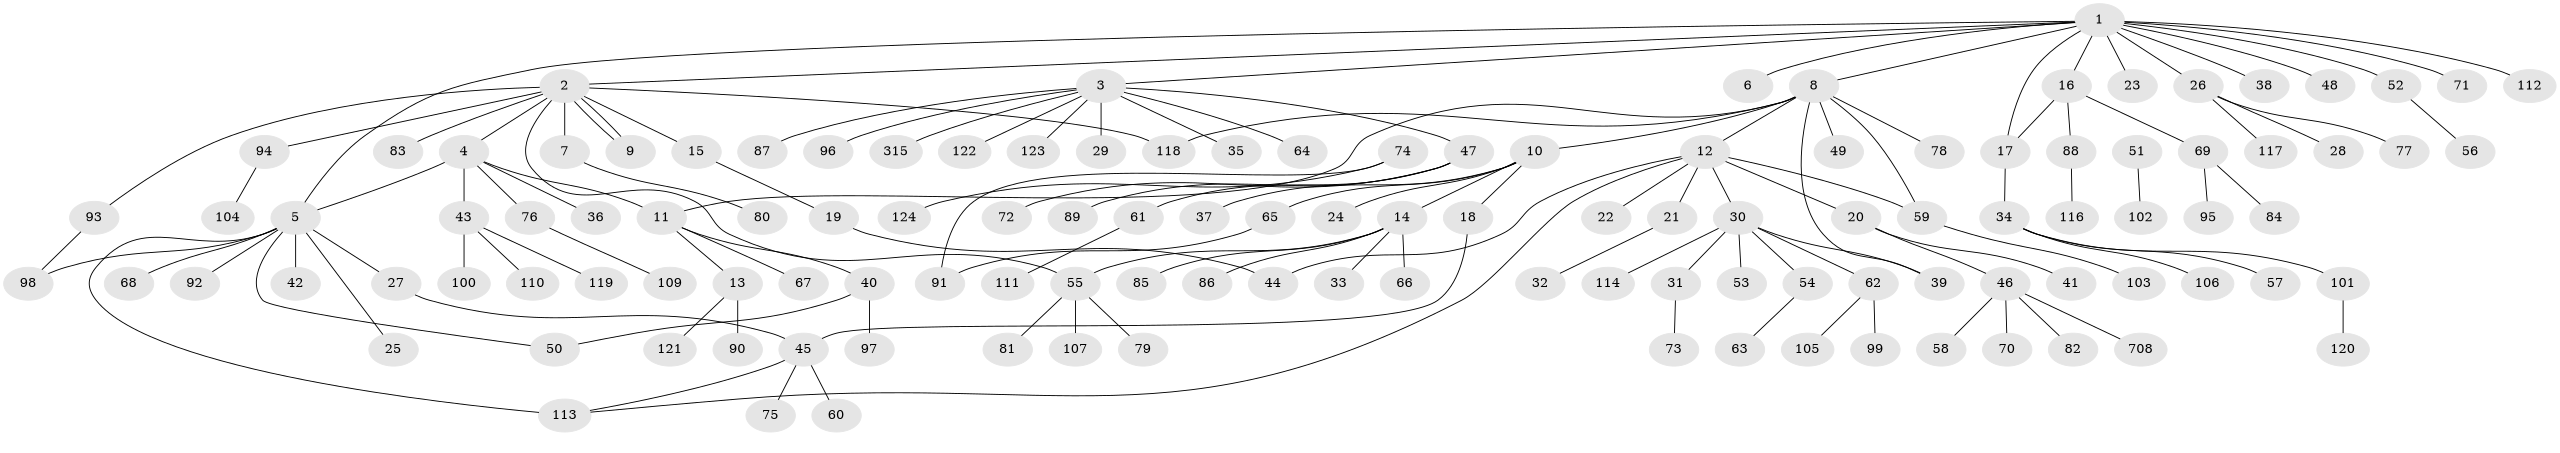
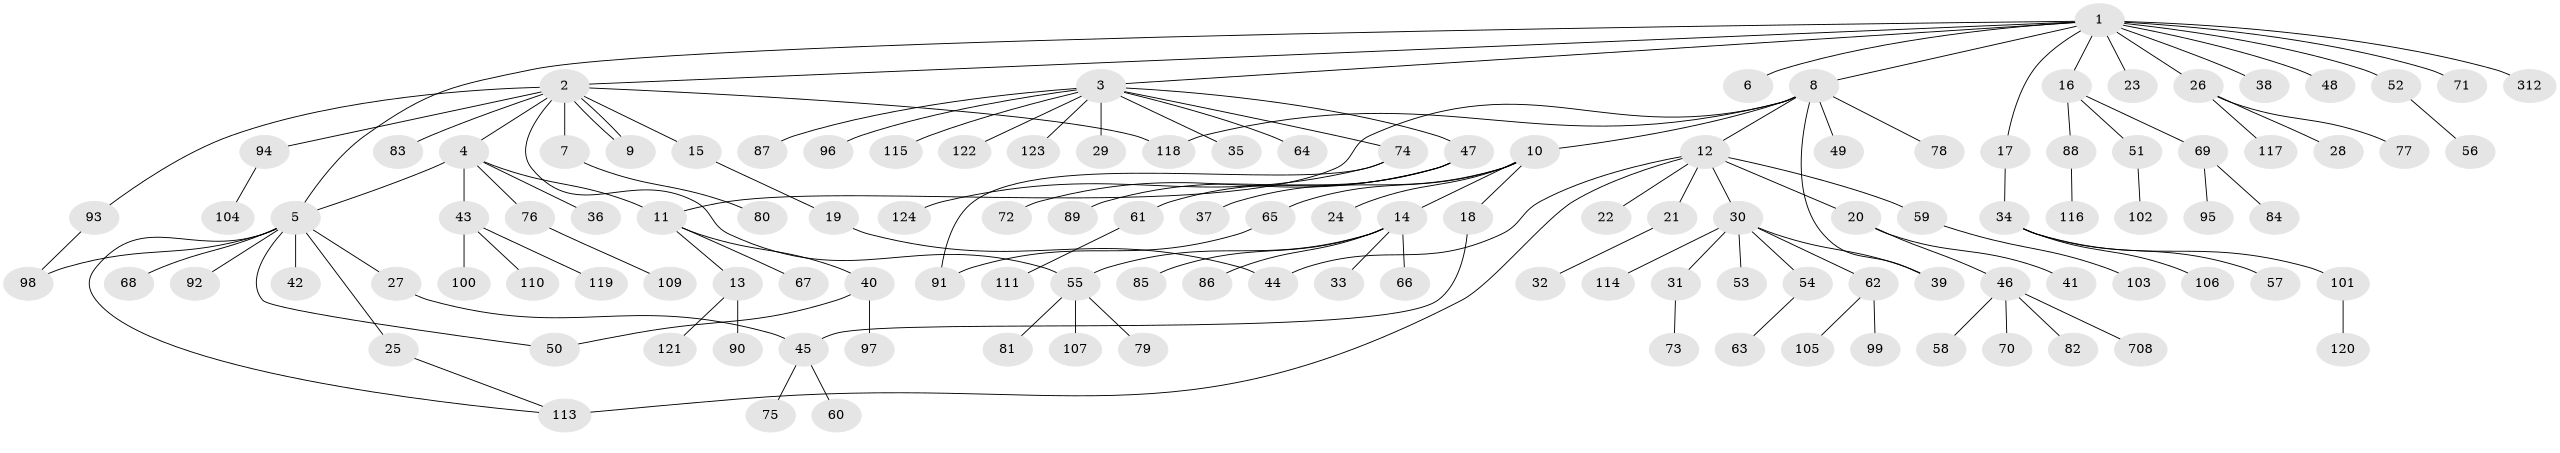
node "112": label "112" -> "312"
edge "3" -- "74": added
edge "16" -- "17": now "16" -- "51"
edge "8" -- "59": removed
node "315": label "315" -> "115"
edge "45" -- "113": now "25" -- "113"
